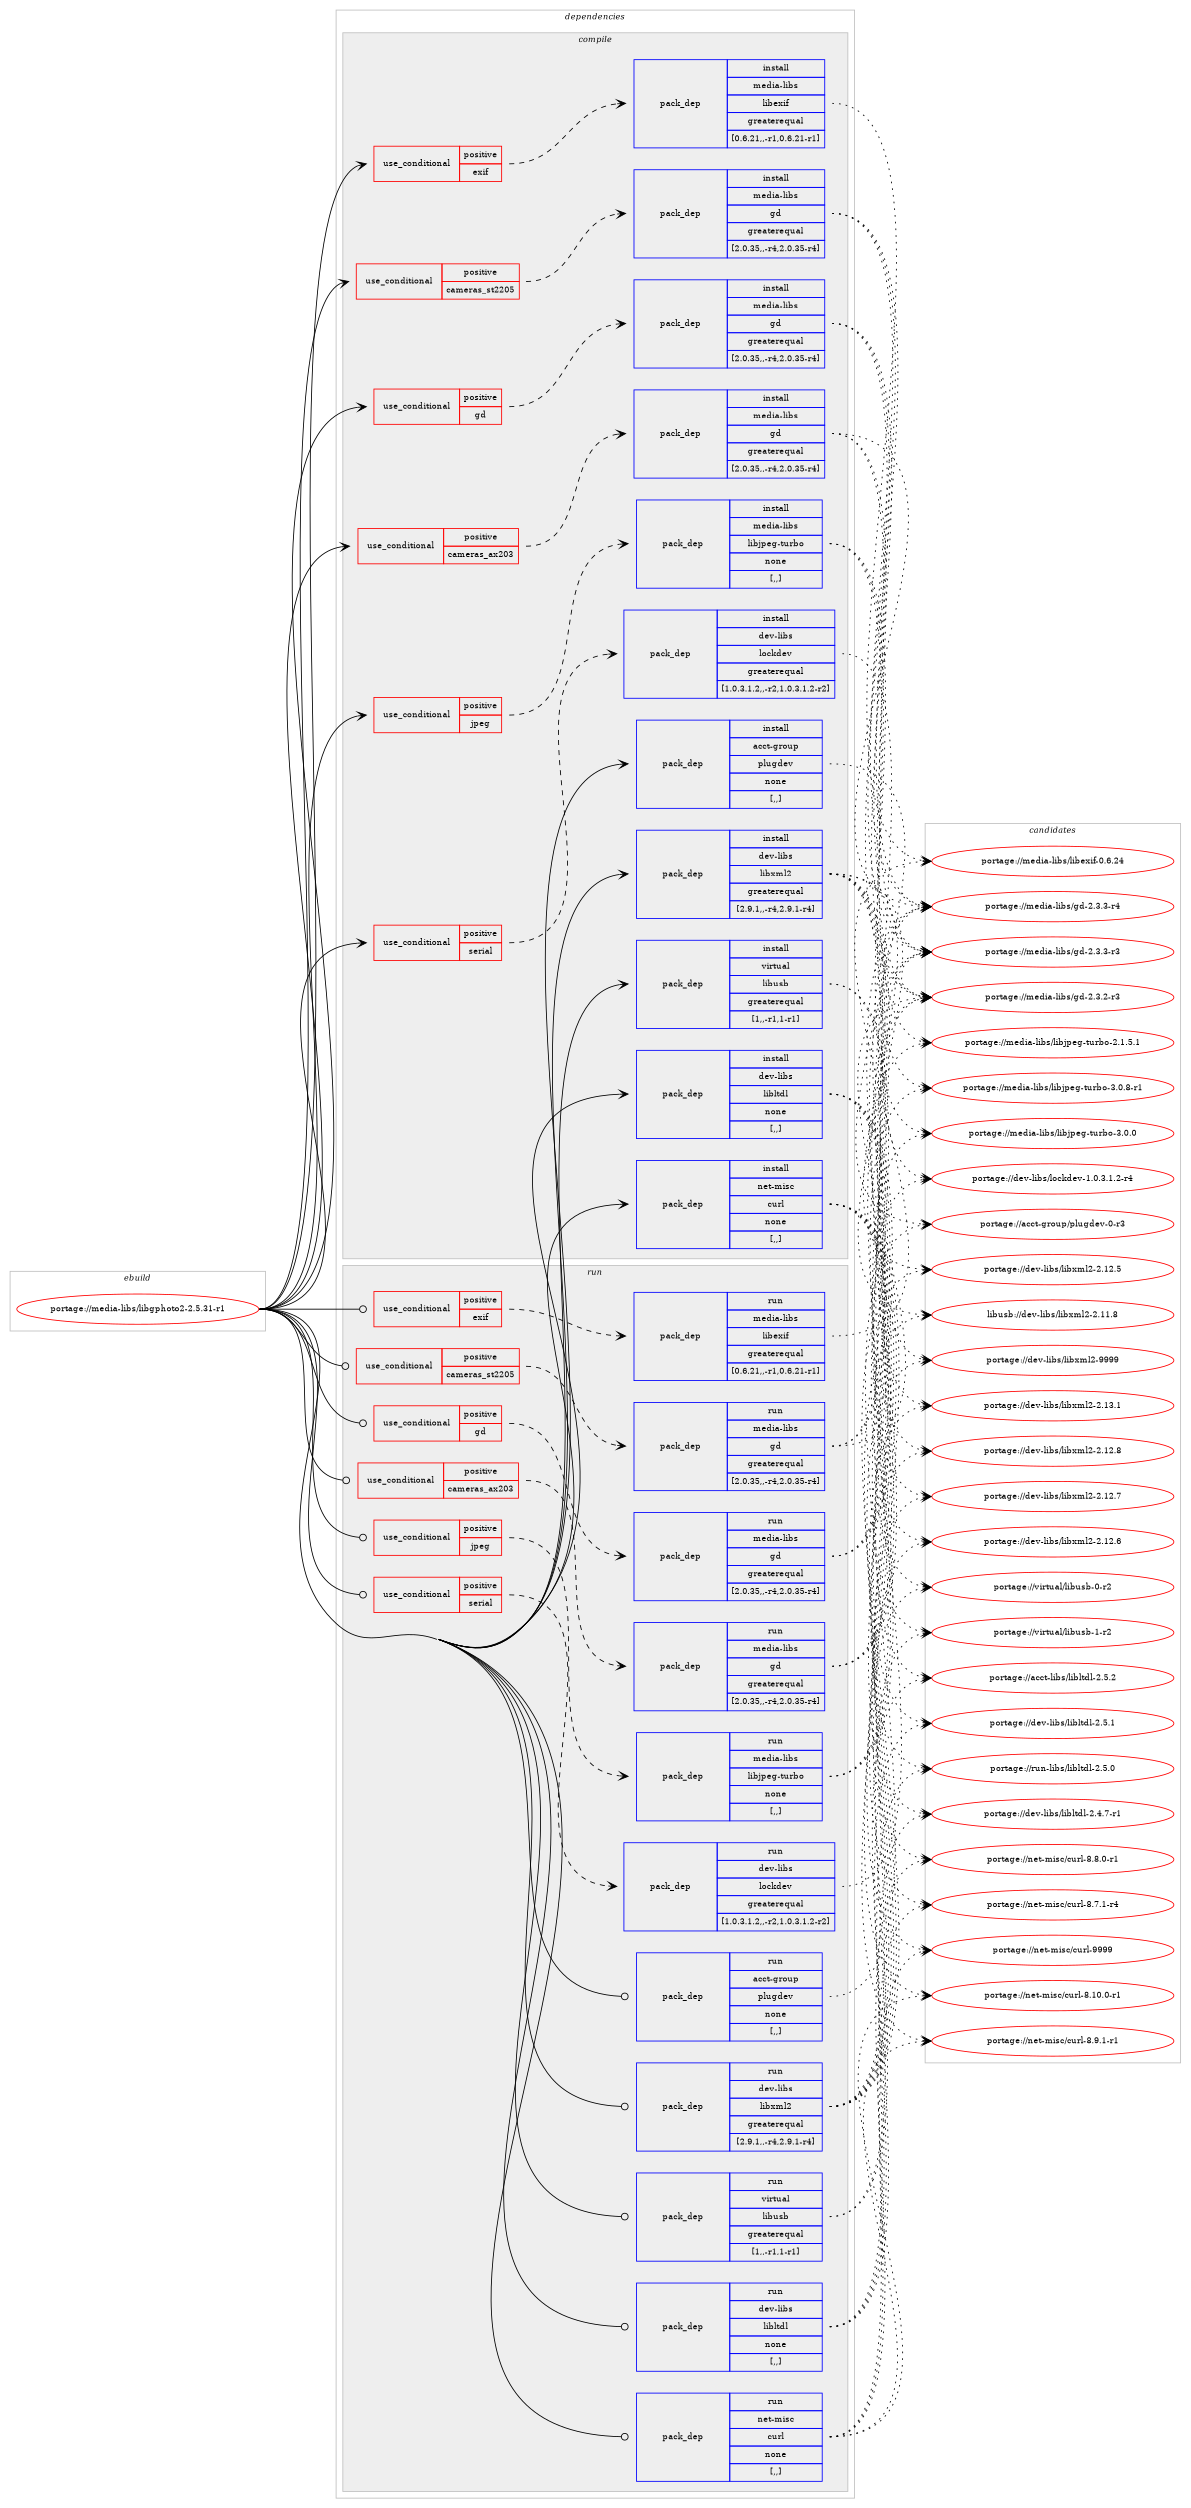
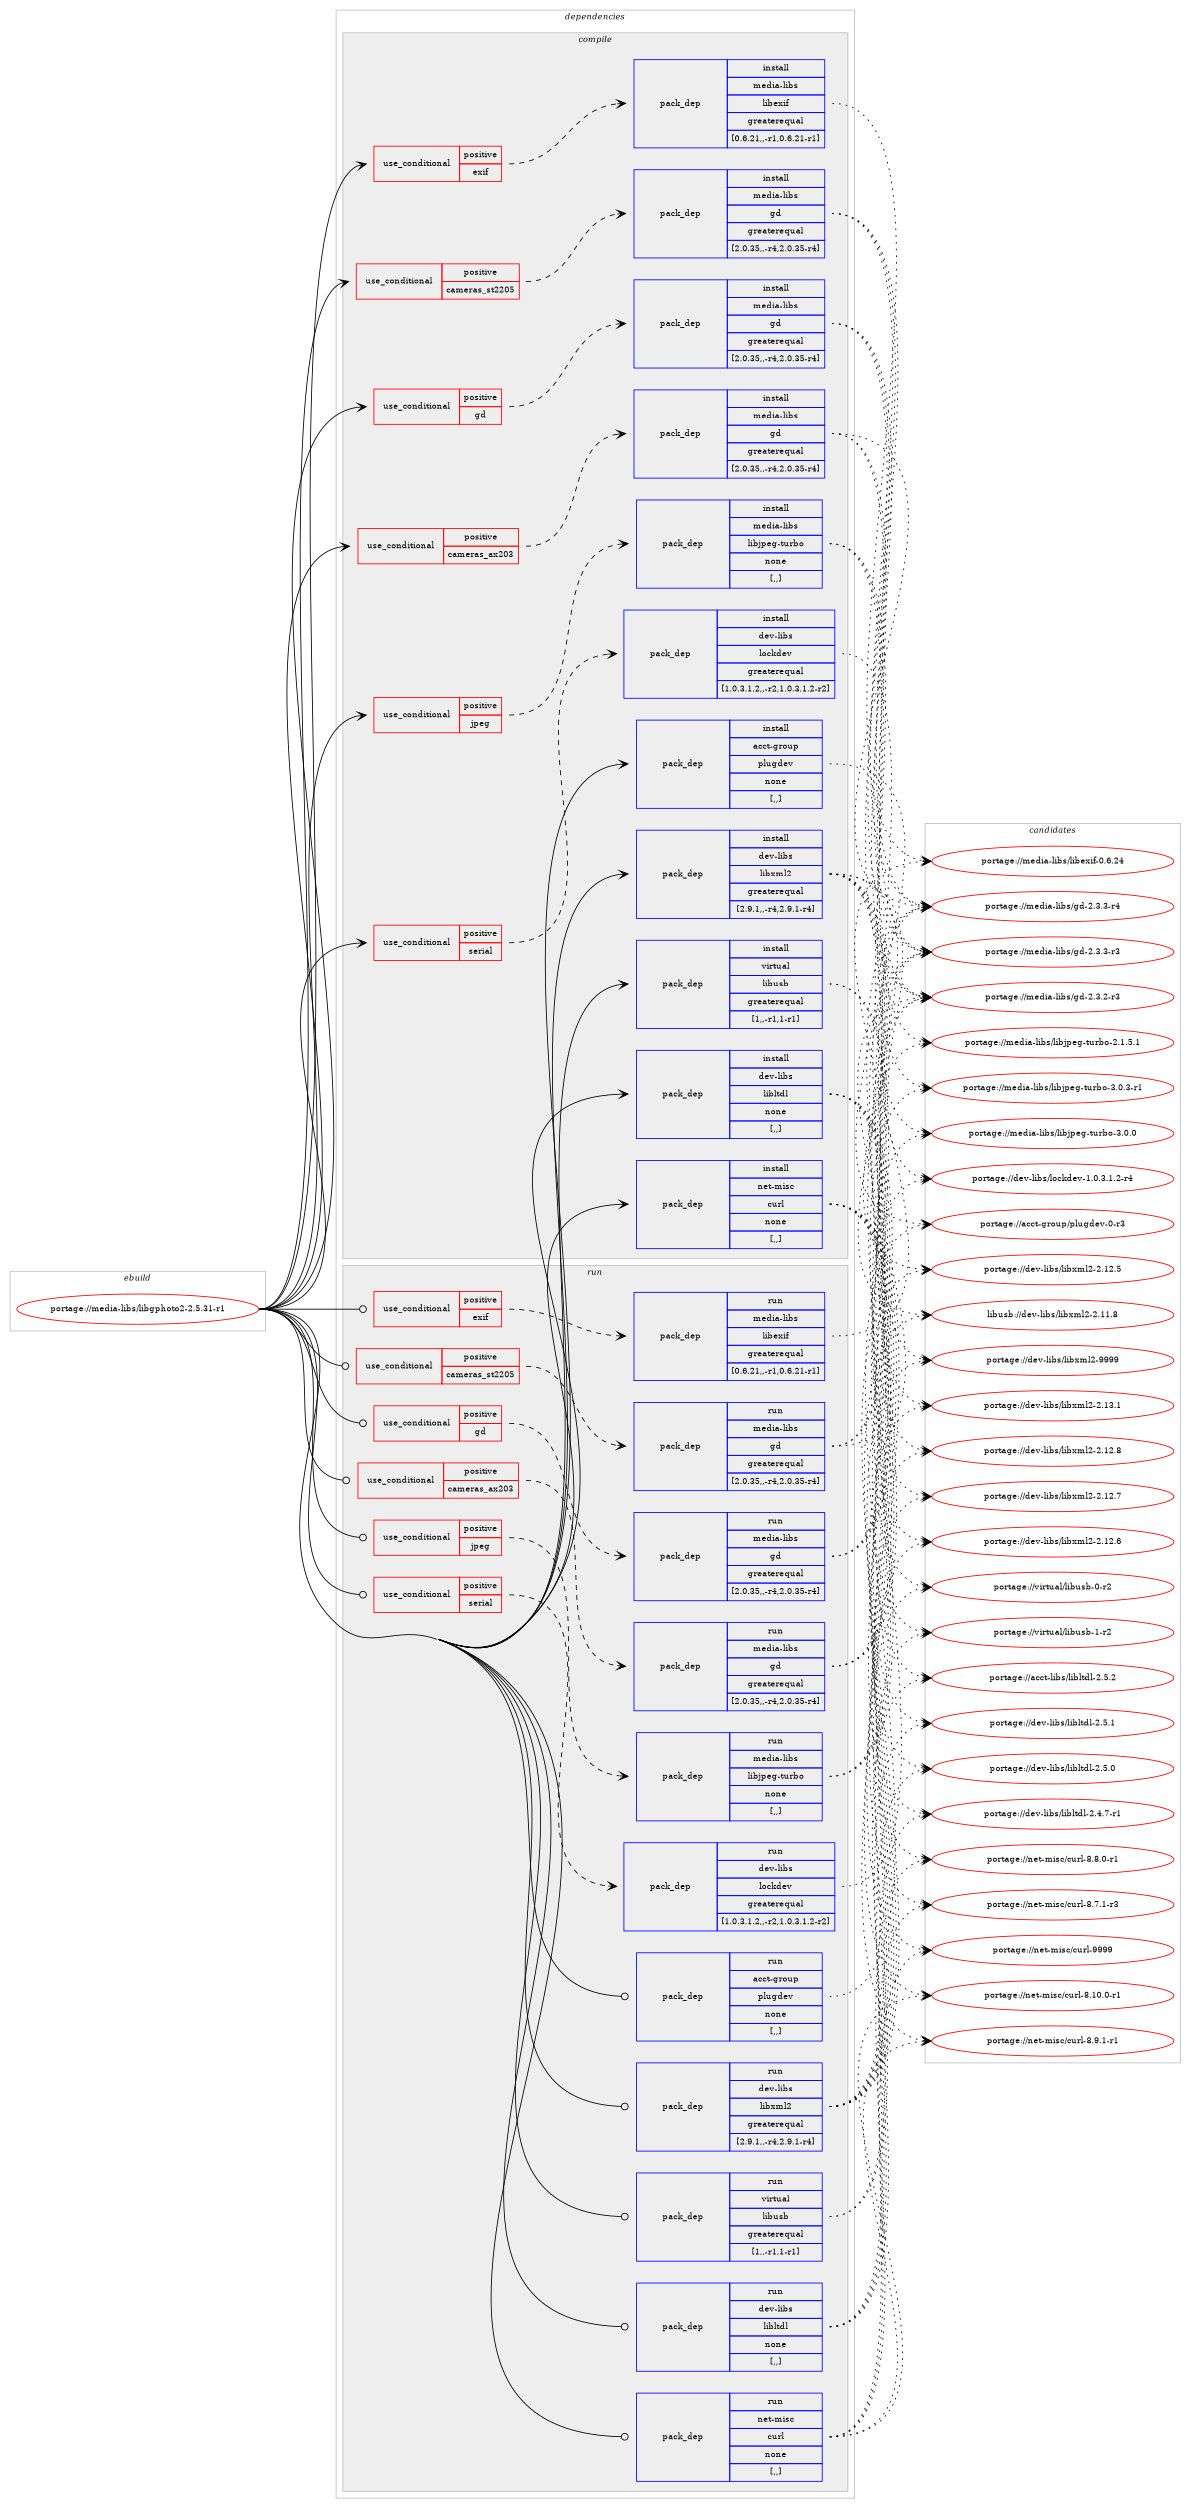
node "portage://media-libs/libjpeg-turbo-3.0.8-r1": label "portage://media-libs/libjpeg-turbo-3.0.8-r1" -> "portage://media-libs/libjpeg-turbo-3.0.3-r1"
node "portage://run-libs/libltdl-2.5.0": label "portage://run-libs/libltdl-2.5.0" -> "portage://dev-libs/libltdl-2.5.0"
node "portage://net-misc/curl-8.7.1-r4": label "portage://net-misc/curl-8.7.1-r4" -> "portage://net-misc/curl-8.7.1-r3"
